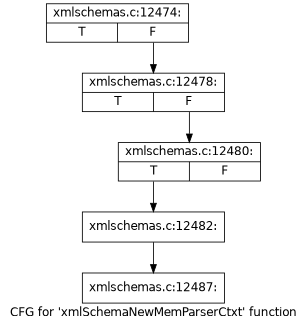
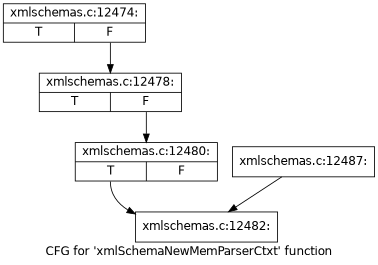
edge "xmlschemas.c:12482:" -> "xmlschemas.c:12487:": reversed
